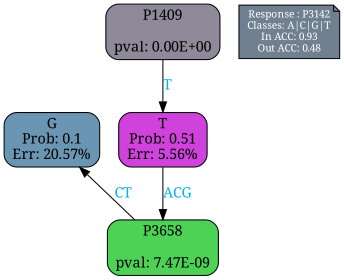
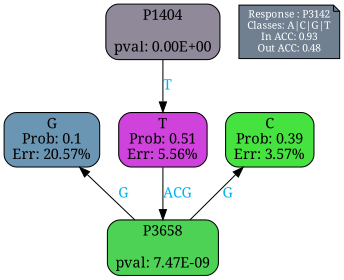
node "P1409 pval: 0.00E+00": label "P1409 pval: 0.00E+00" -> "P1404 pval: 0.00E+00"
node "C Prob: 0.39 Err: 3.57%": added
edge "P3658 pval: 7.47E-09" -> "G Prob: 0.1 Err: 20.57%": label "CT" -> "G"
